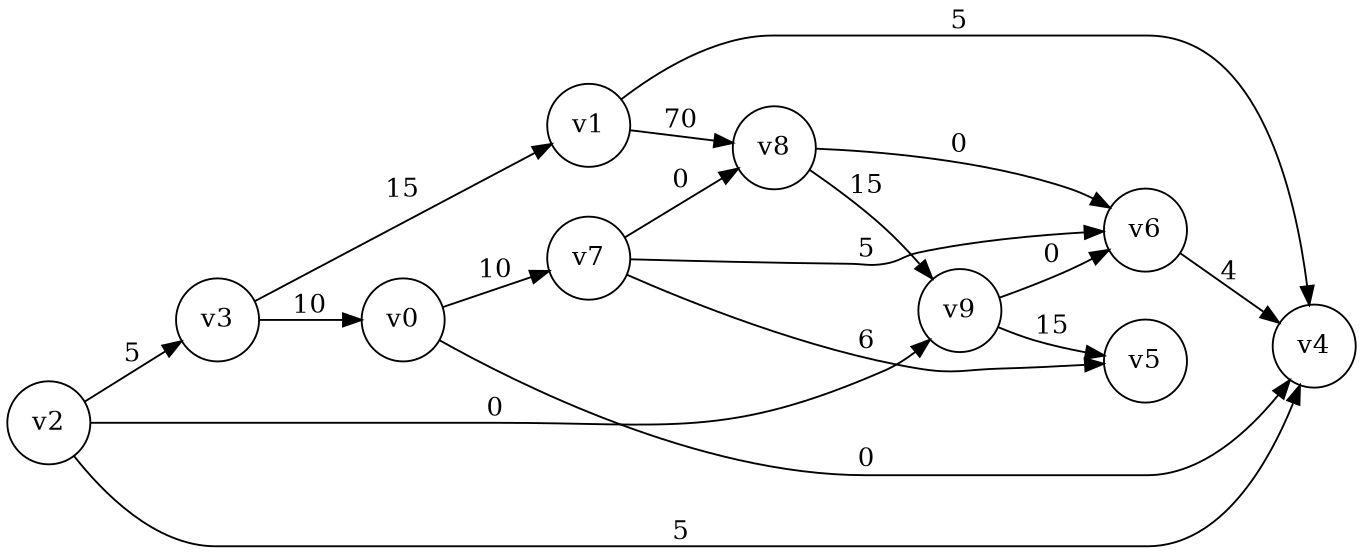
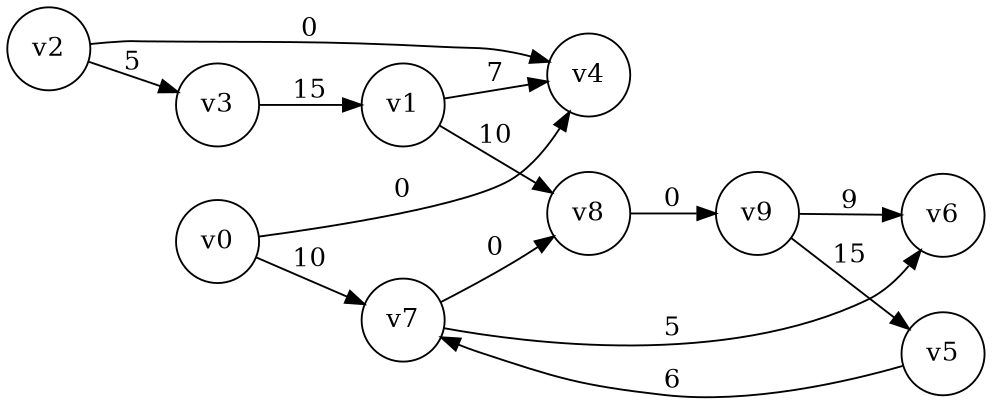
edge "v1" -> "v4": label "5" -> "7"
edge "v1" -> "v8": label "70" -> "10"
edge "v8" -> "v6": removed, label "0"
edge "v8" -> "v9": label "15" -> "0"
edge "v9" -> "v6": label "0" -> "9"
edge "v6" -> "v4": removed, label "4"
edge "v3" -> "v0": removed, label "10"
edge "v7" -> "v5": reversed
edge "v2" -> "v9": removed, label "0"
edge "v2" -> "v4": label "5" -> "0"
